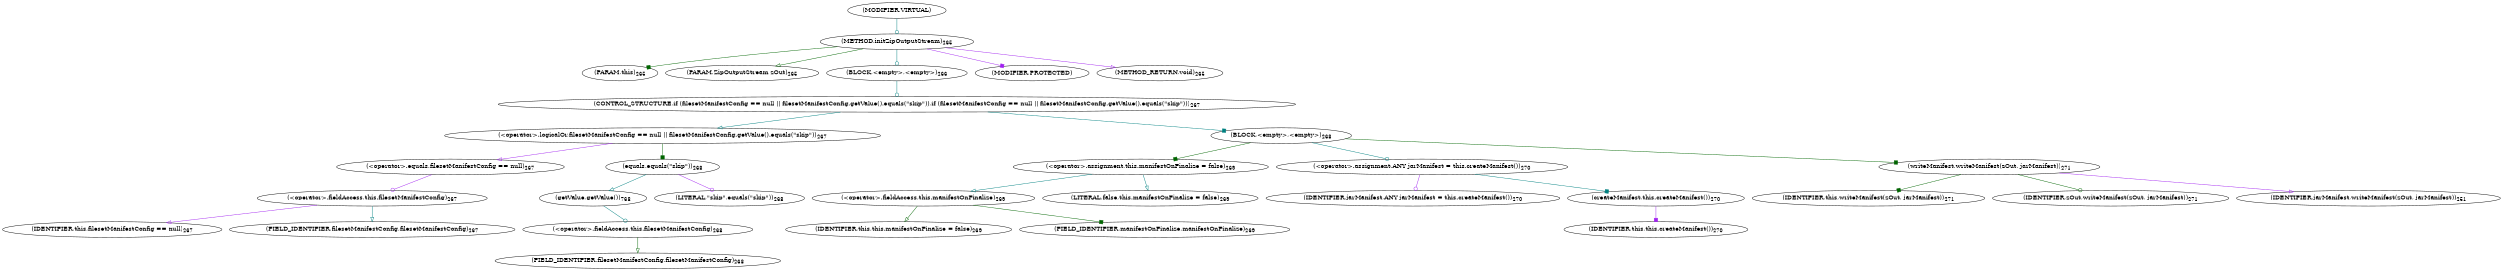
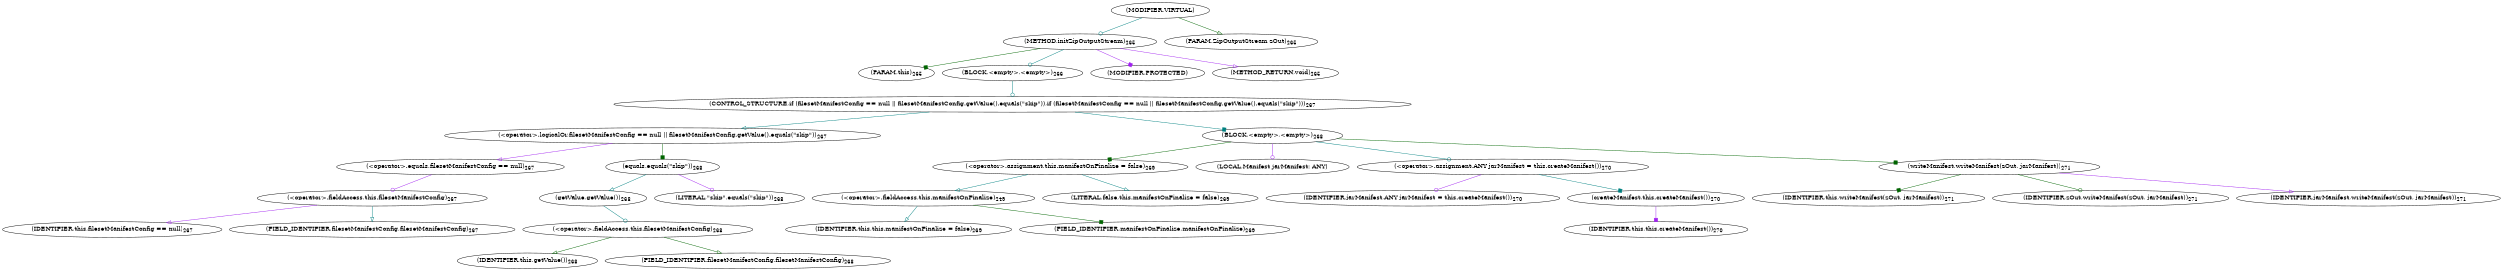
edge "(METHOD,initZipOutputStream)" -> "(PARAM,ZipOutputStream zOut)": now "(MODIFIER,VIRTUAL)" -> "(PARAM,ZipOutputStream zOut)"
node "(LOCAL,Manifest jarManifest: ANY)": added
node "(getValue,getValue())": text "768" -> "268"
node "(<operator>.fieldAccess,this.manifestOnFinalize)": text "269" -> "249"
node "(IDENTIFIER,jarManifest,writeManifest(zOut, jarManifest))": text "251" -> "271"
edge "(<operator>.fieldAccess,this.manifestOnFinalize)" -> "(IDENTIFIER,this,this.manifestOnFinalize = false)": color darkgreen -> teal
node "(IDENTIFIER,this,getValue())": added
